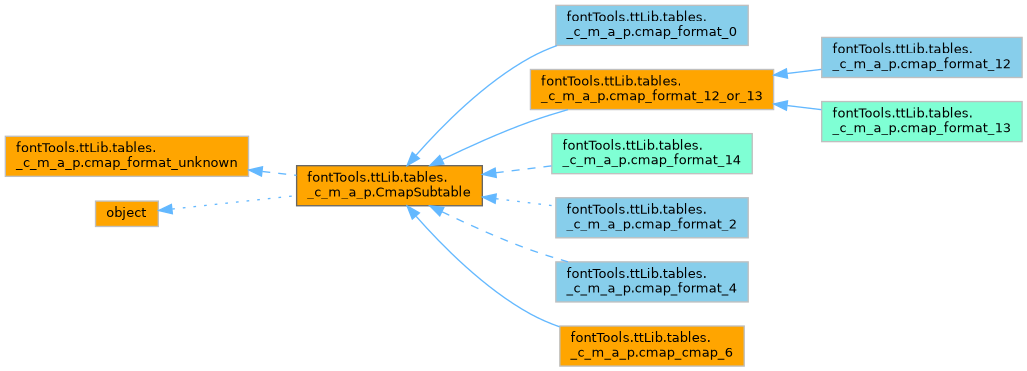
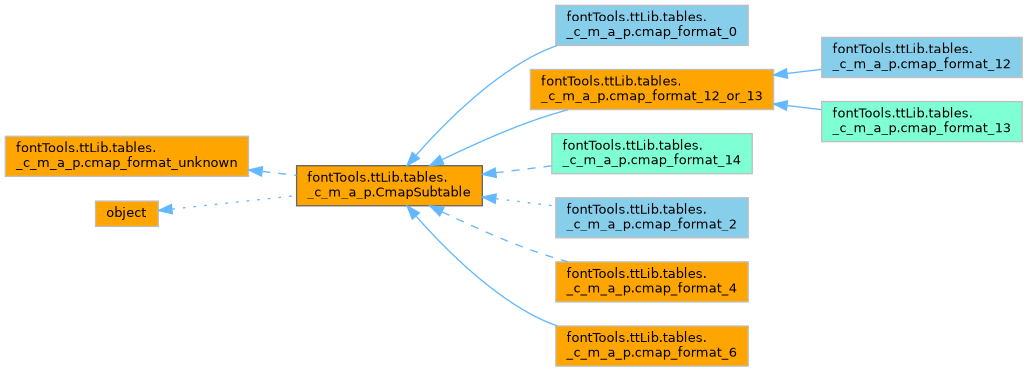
node "fontTools.ttLib.tables. _c_m_a_p.cmap_format_4": fillcolor skyblue -> orange
node "fontTools.ttLib.tables. _c_m_a_p.cmap_cmap_6": label "fontTools.ttLib.tables. _c_m_a_p.cmap_cmap_6" -> "fontTools.ttLib.tables. _c_m_a_p.cmap_format_6"
